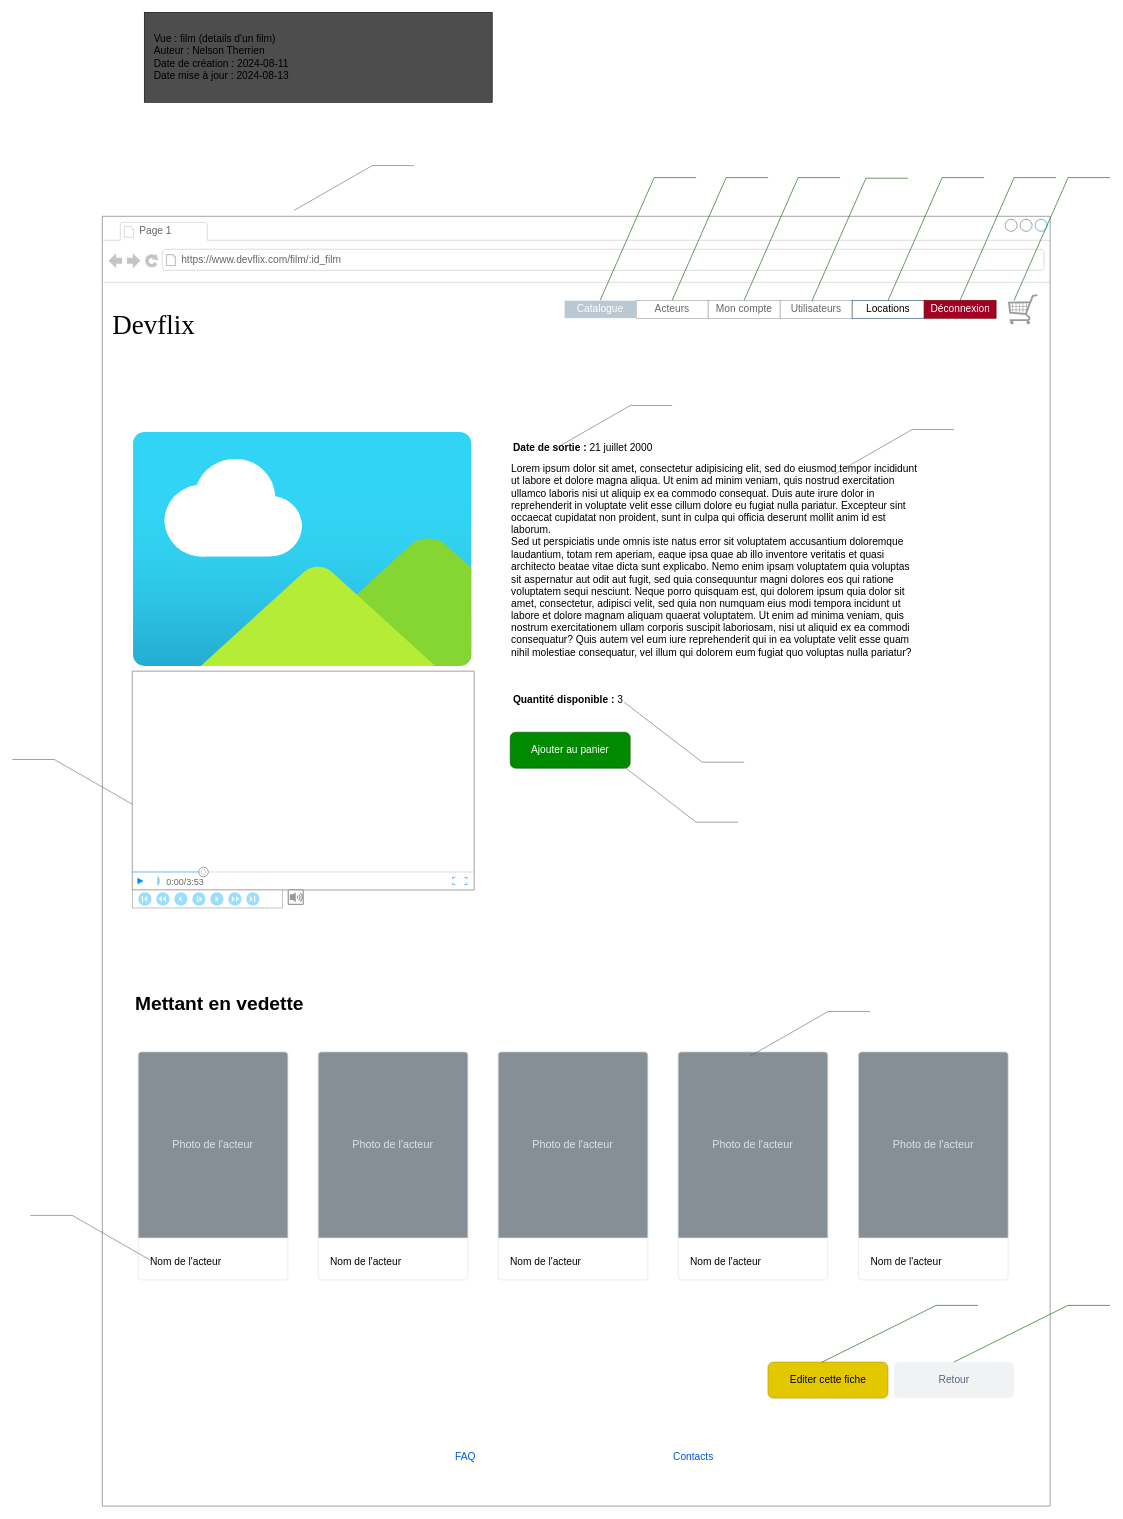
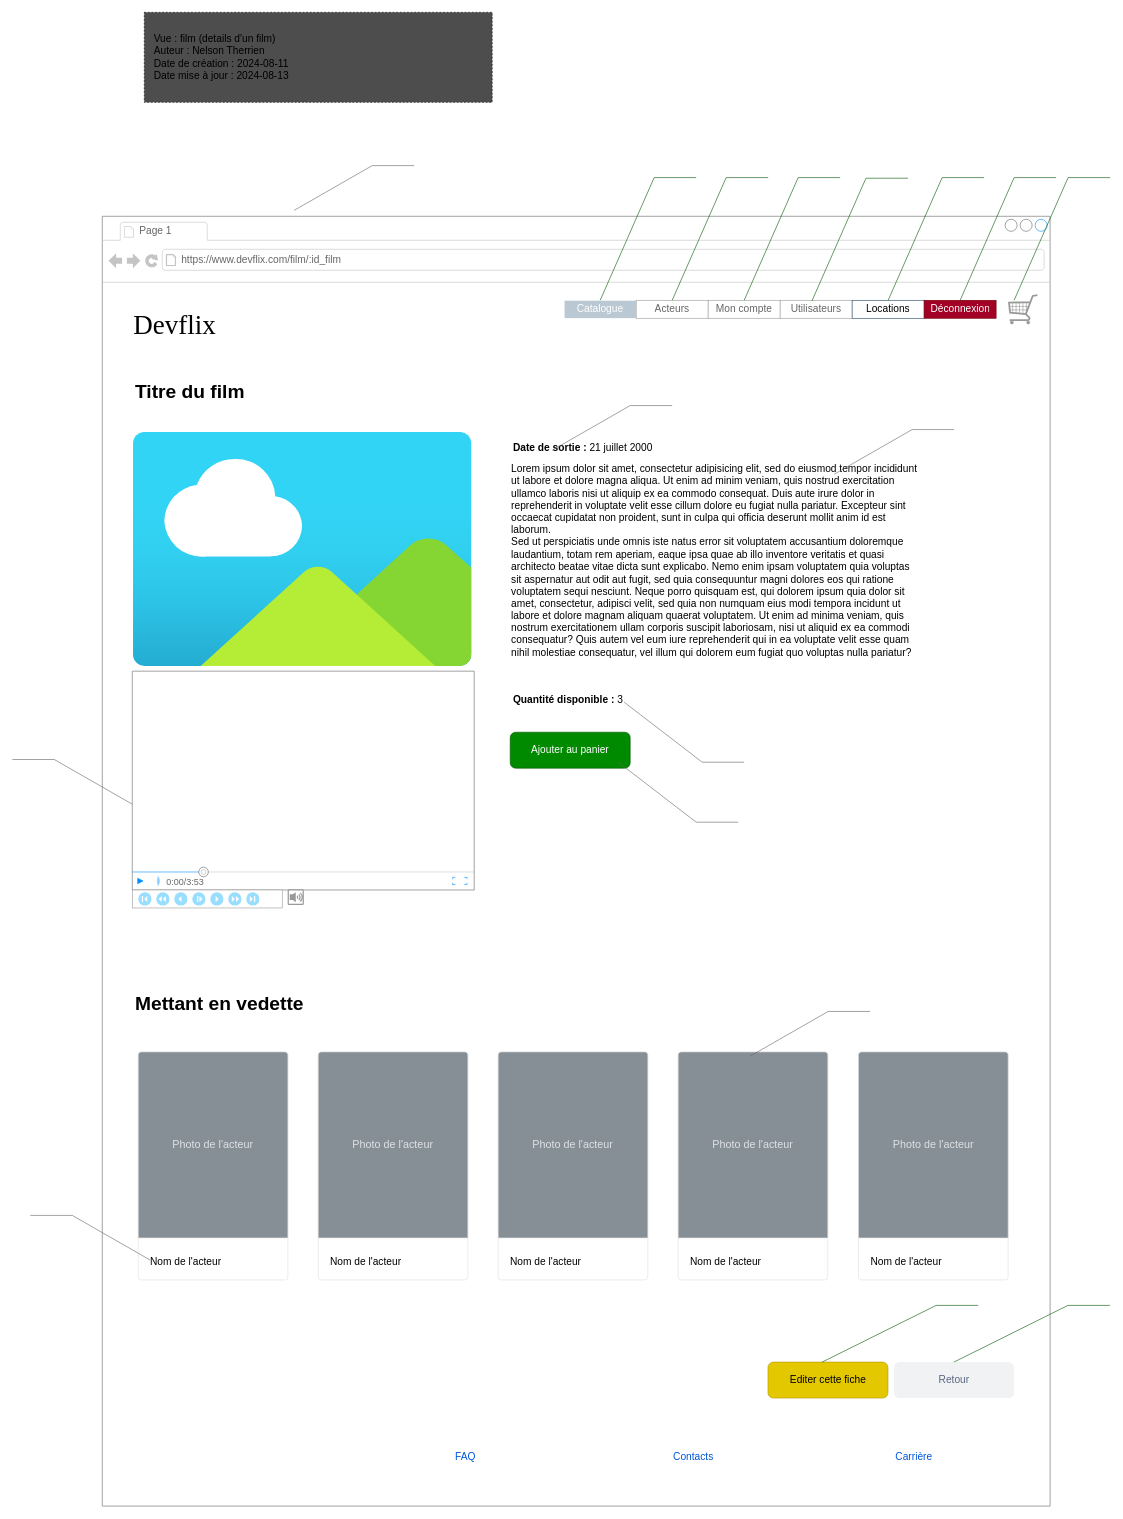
node "Vue : film (details d'un film) Auteur : Nelson Therrien Date de création : 2024-08-11 Date mise à jour : 2024-08-13": style solid -> dashed
node "Devflix": moved (213, 323) -> (234, 323)
node "Titre du film": added
node "Carrière": added
